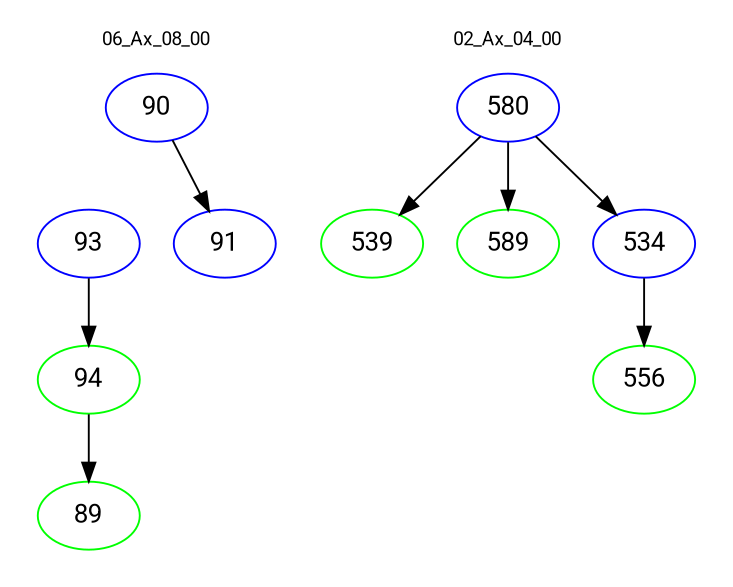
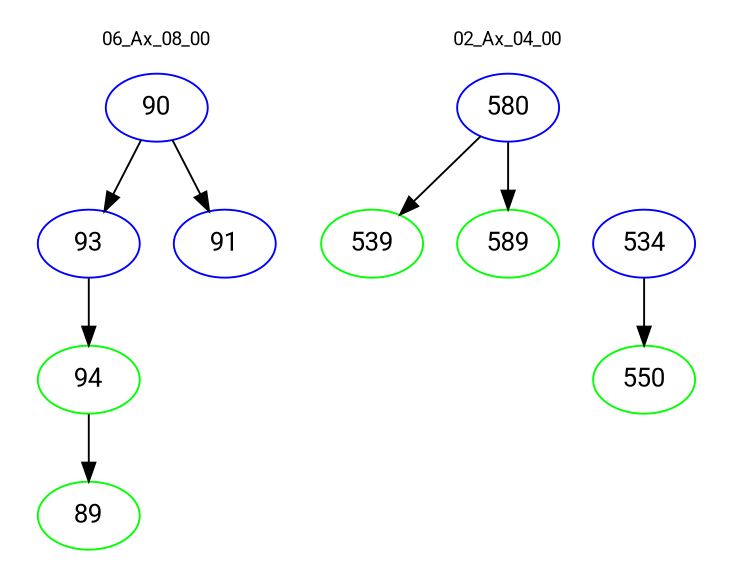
edge "90" -> "93": added
edge "580" -> "534": removed
node "556": label "556" -> "550"
